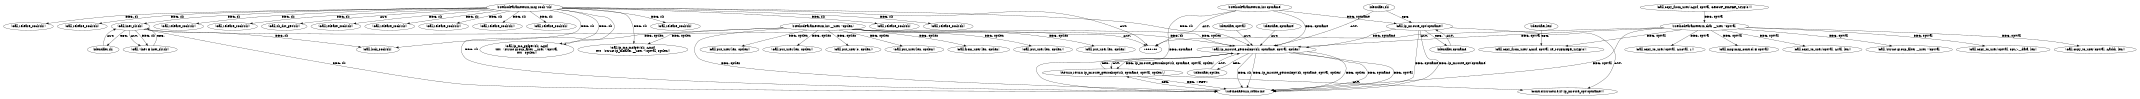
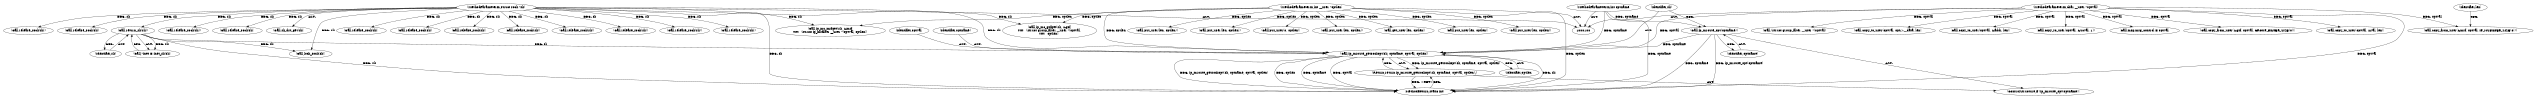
node "(MethodParameterIn,msg sock *sk)": label "(MethodParameterIn,msg sock *sk)" -> "(MethodParameterIn,struct sock *sk)"
edge "(Call,copy_from_user(&gsf, optval, GROUP_FILTER_SIZE(0)))" -> "(MethodParameterIn,char __user *optval)": reversed
node "(Call,inet_sk(sk))": label "(Call,inet_sk(sk))" -> "(Call,return_sk(sk))"
node "(Call,from_user(len, optlen))": label "(Call,from_user(len, optlen))" -> "(Call,get_user(len, optlen))"
